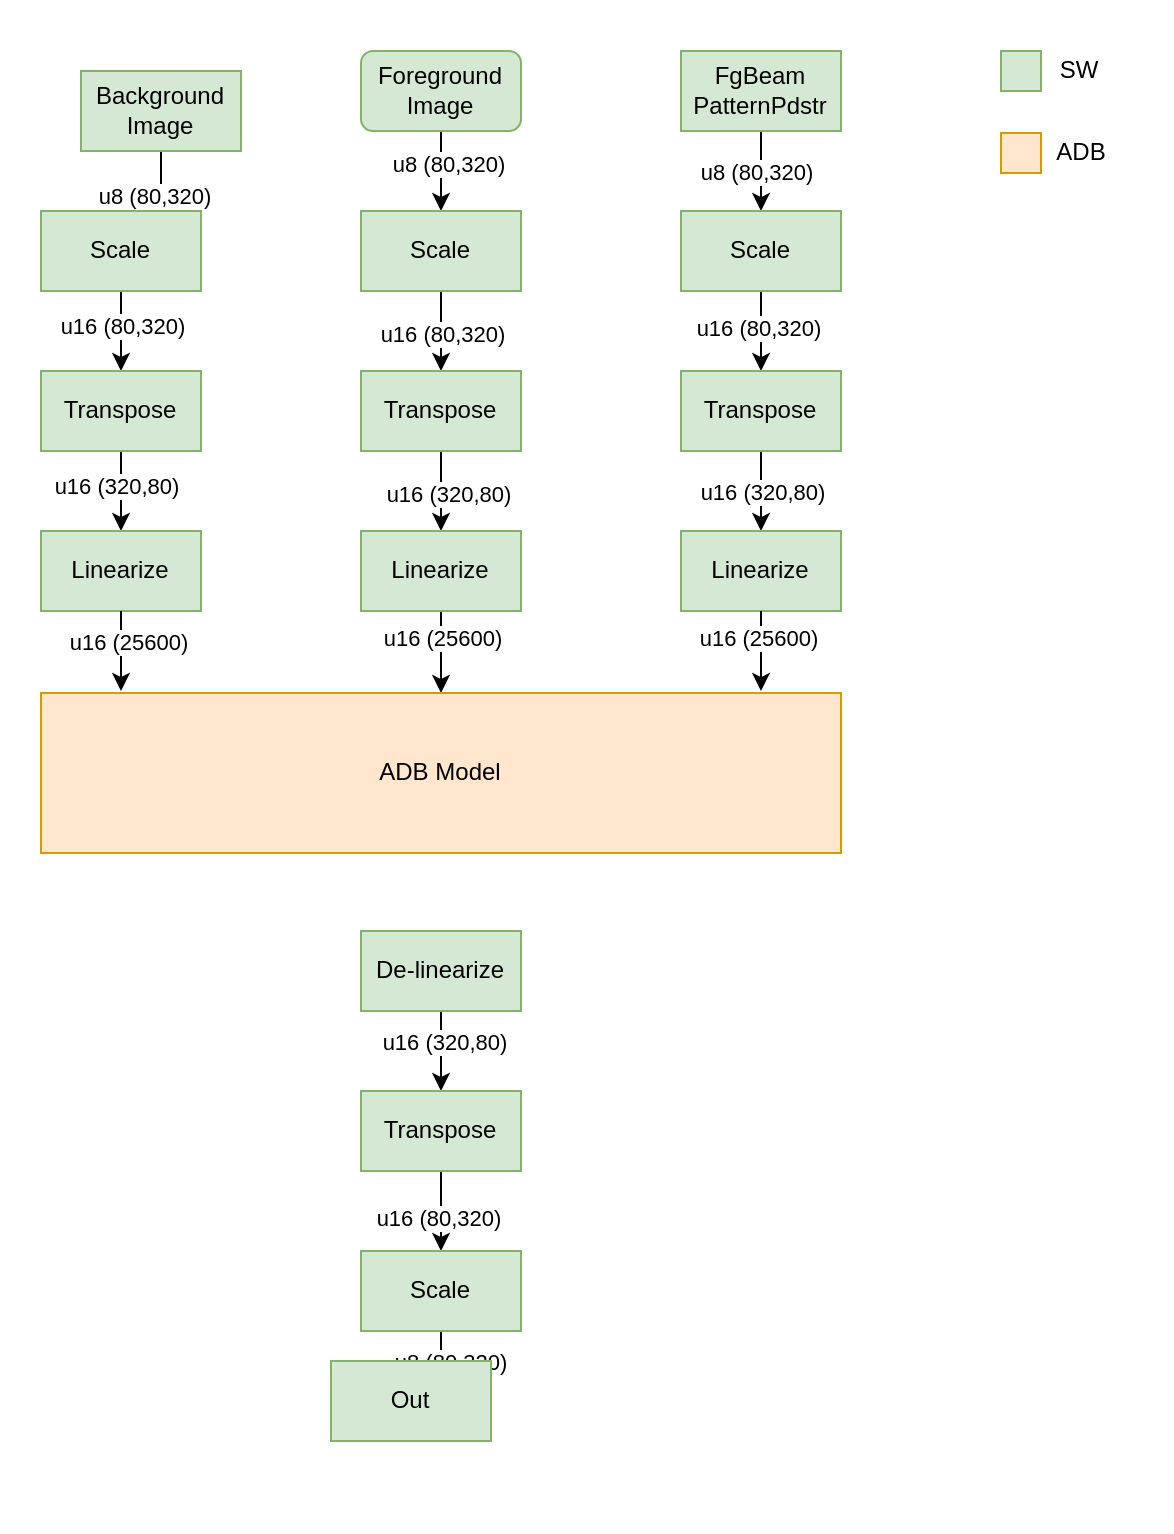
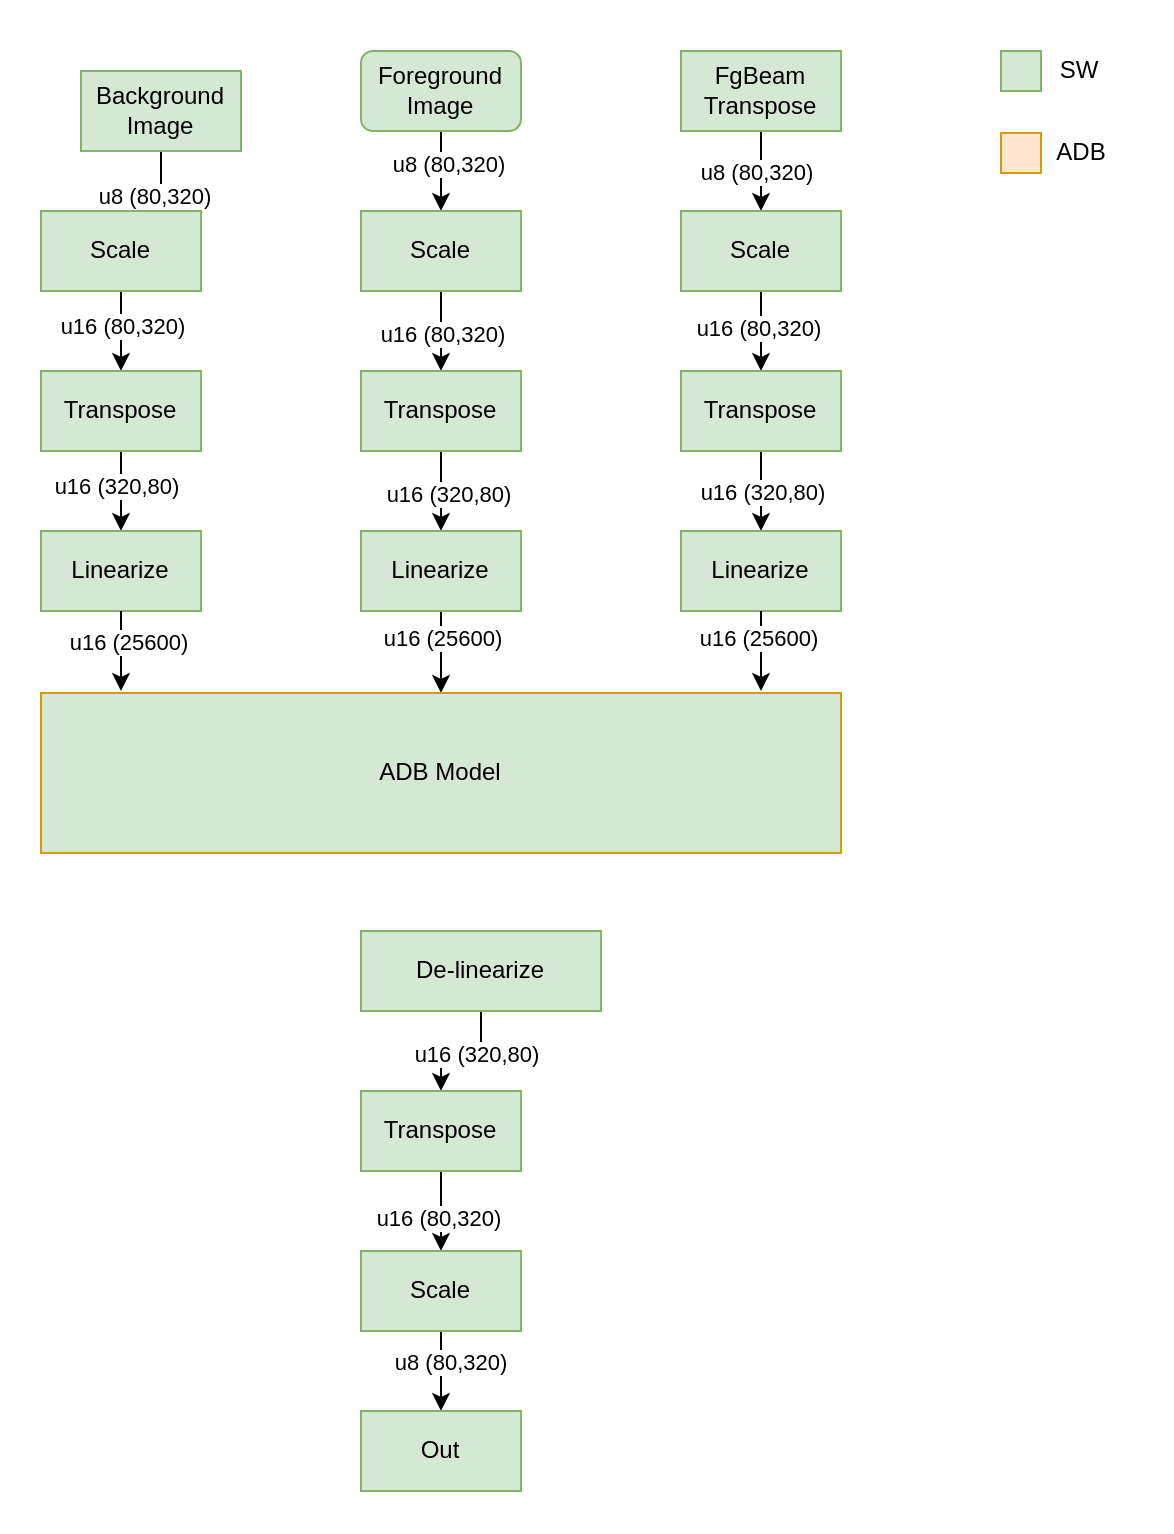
node "FgBeam PatternPdstr": label "FgBeam PatternPdstr" -> "FgBeam Transpose"
node "ADB Model": fillcolor #ffe6cc -> #d5e8d4
node "De-linearize": size 160x80 -> 240x80
node "Out": moved (411, 1401) -> (441, 1451)
